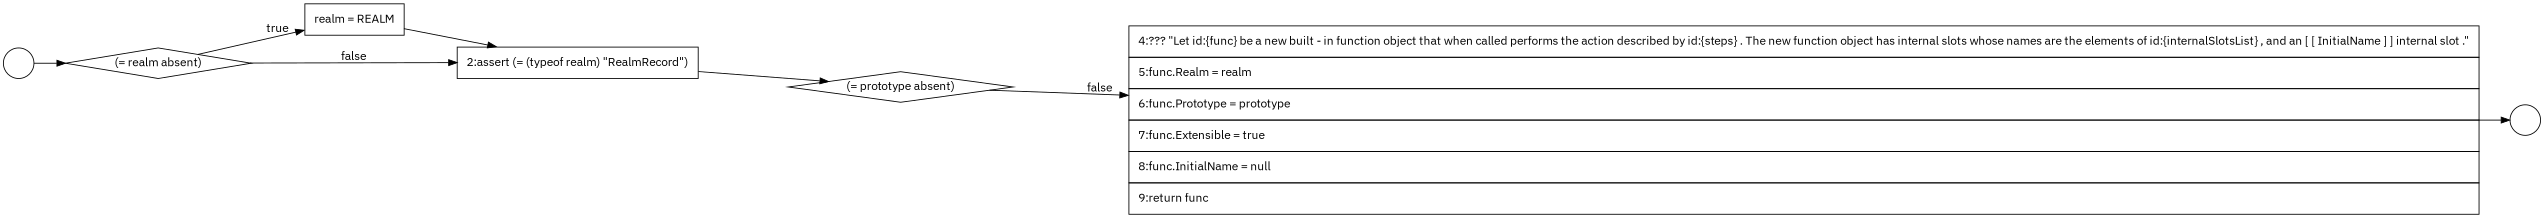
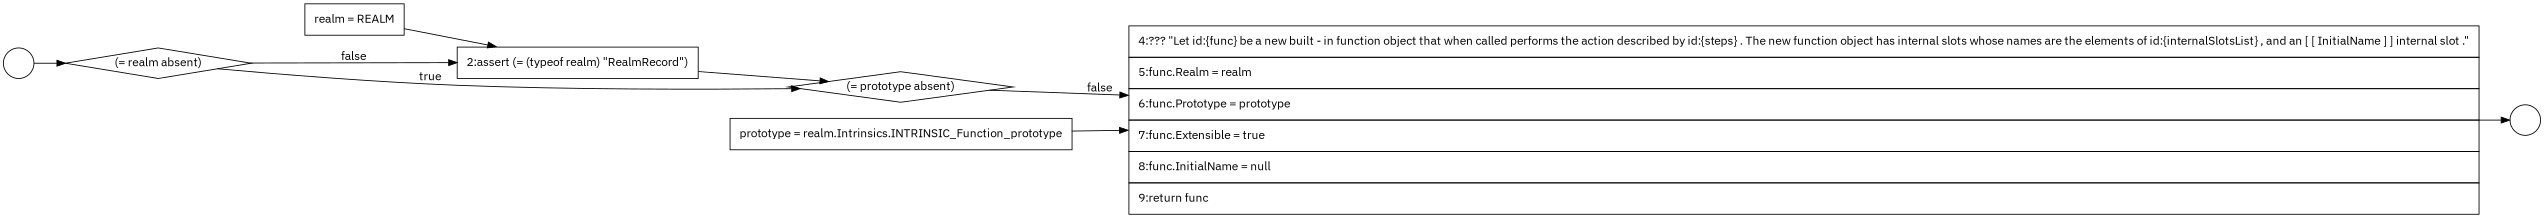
edge "(= realm absent)" -> "realm = REALM": now "(= realm absent)" -> "(= prototype absent)"
node "prototype = realm.Intrinsics.INTRINSIC_Function_prototype": added
